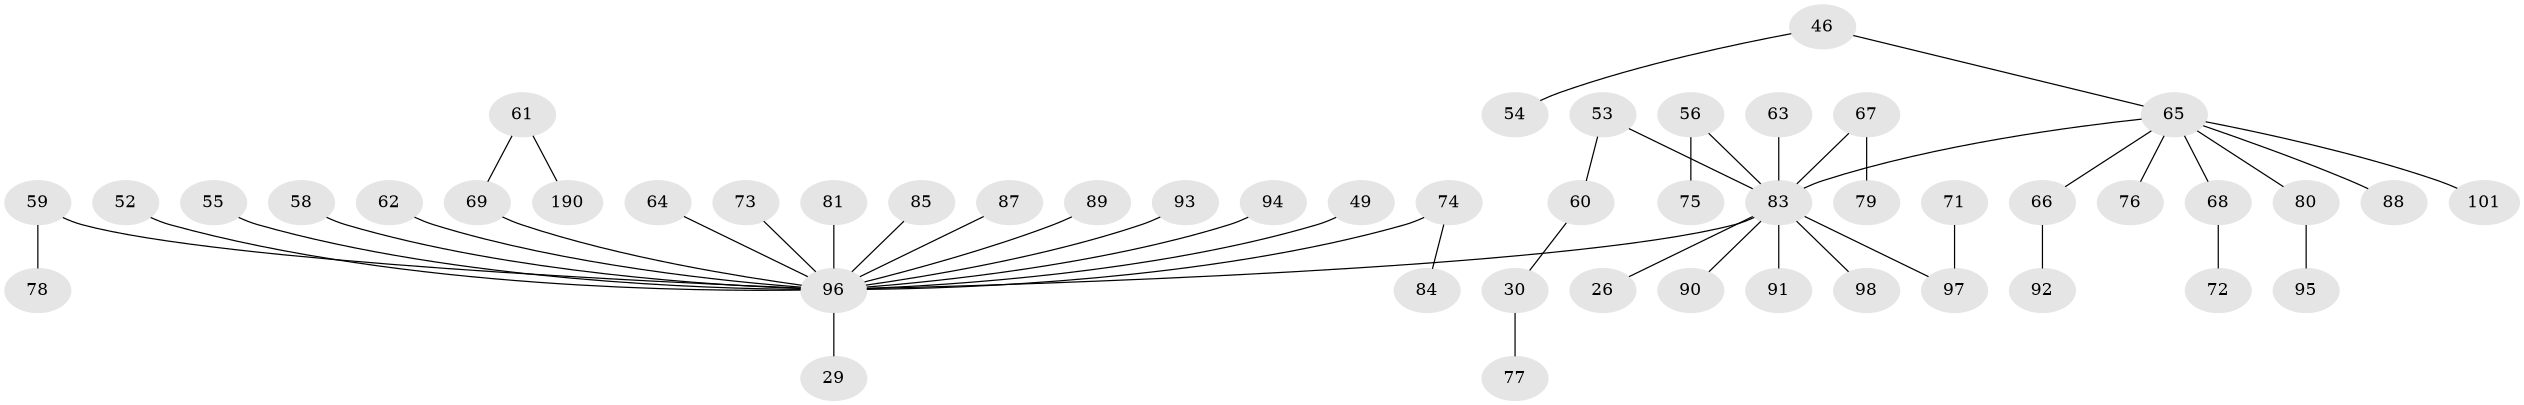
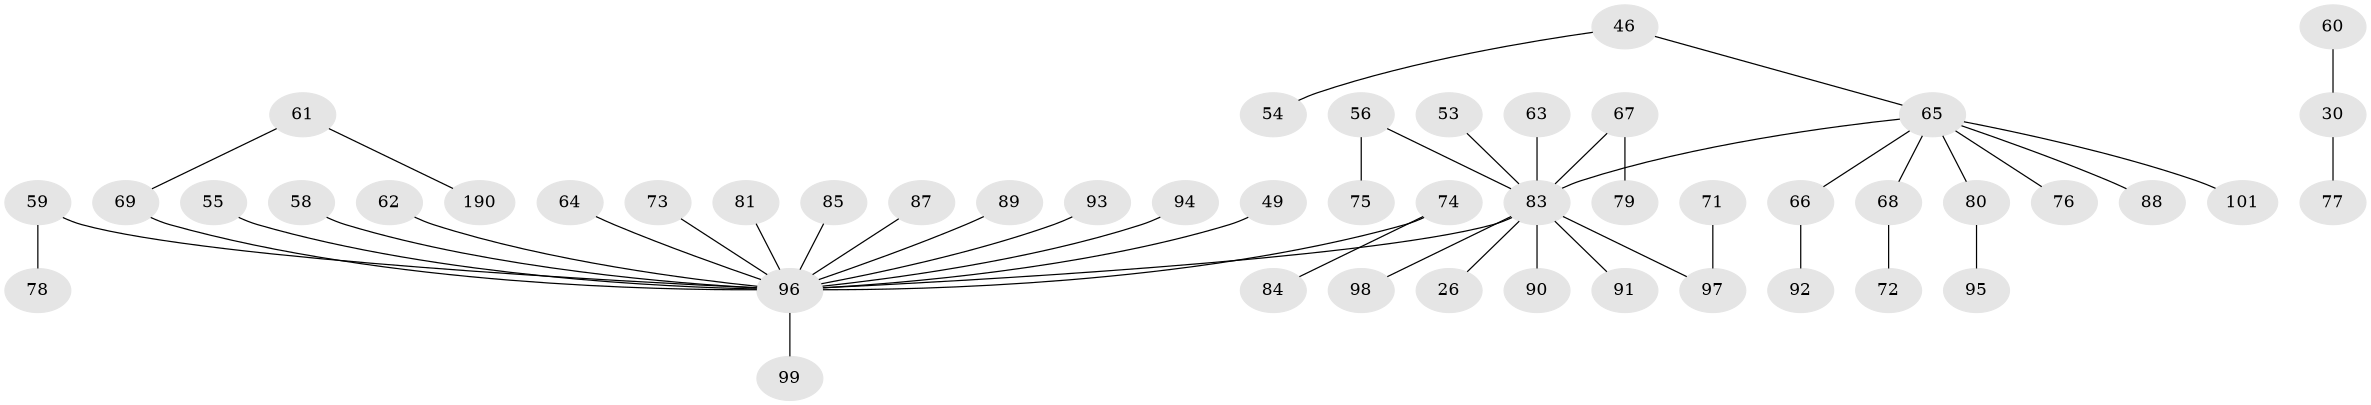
edge "53" -- "60": removed
node "52": removed
node "29": label "29" -> "99"
